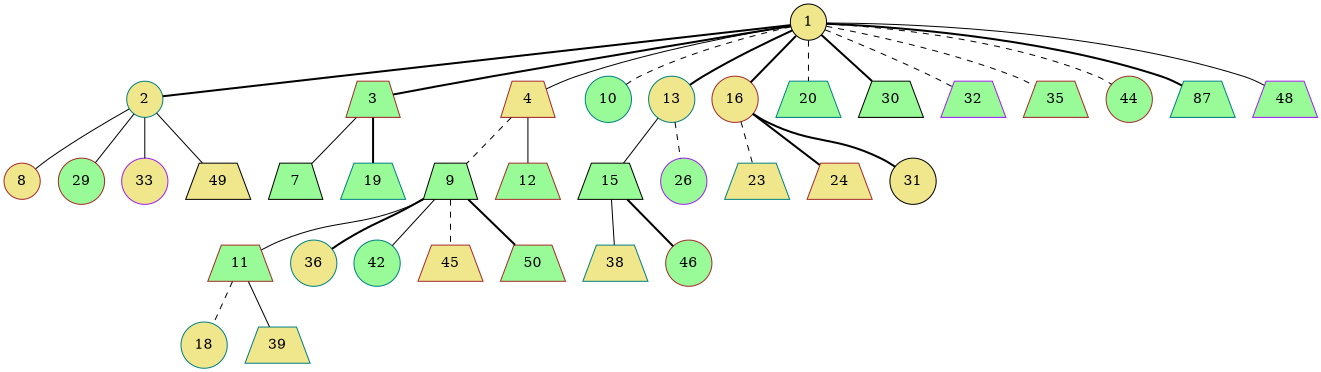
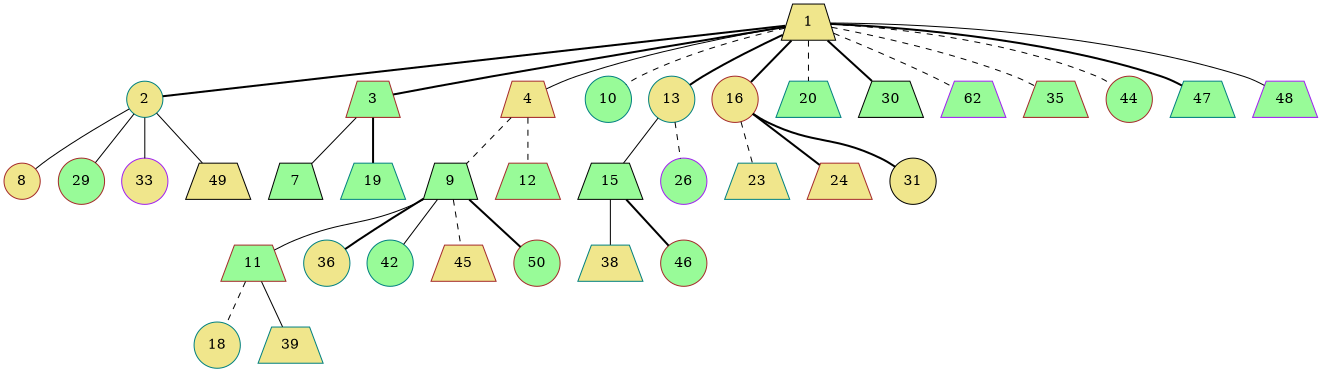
node "1": shape circle -> trapezium
node "32": label "32" -> "62"
node "87": label "87" -> "47"
edge "4" -- "12": style solid -> dashed
node "50": shape trapezium -> circle
